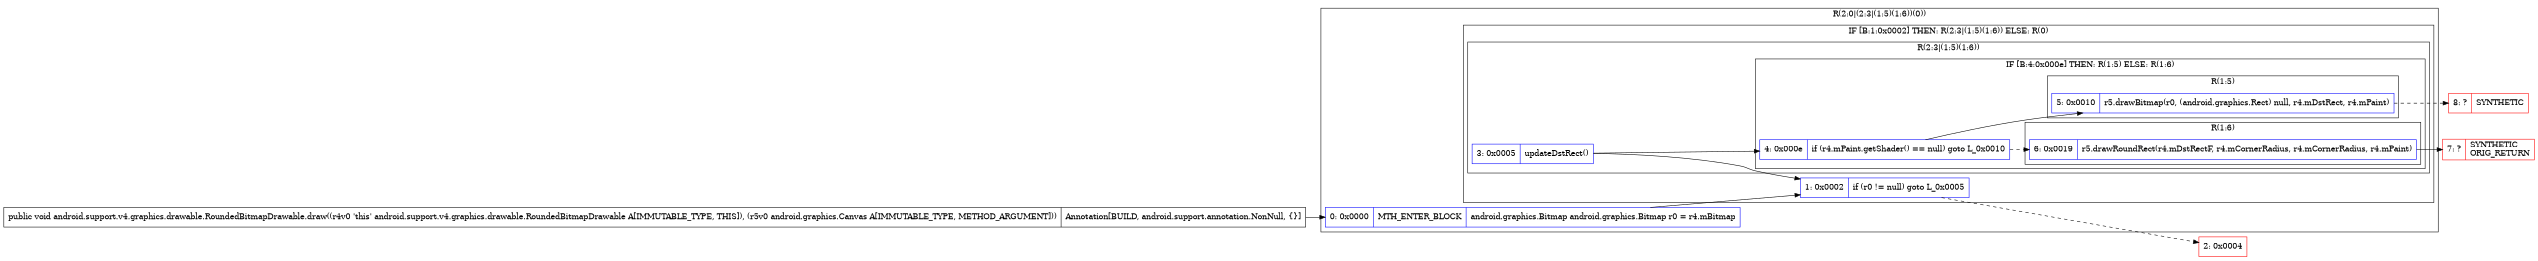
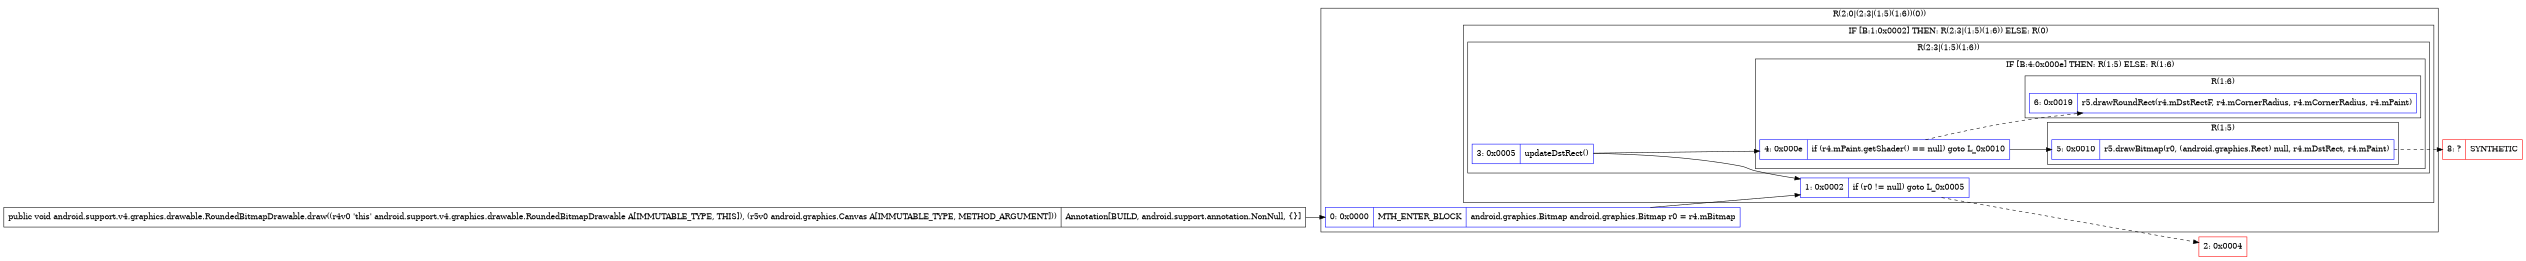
node "7: ?": removed
